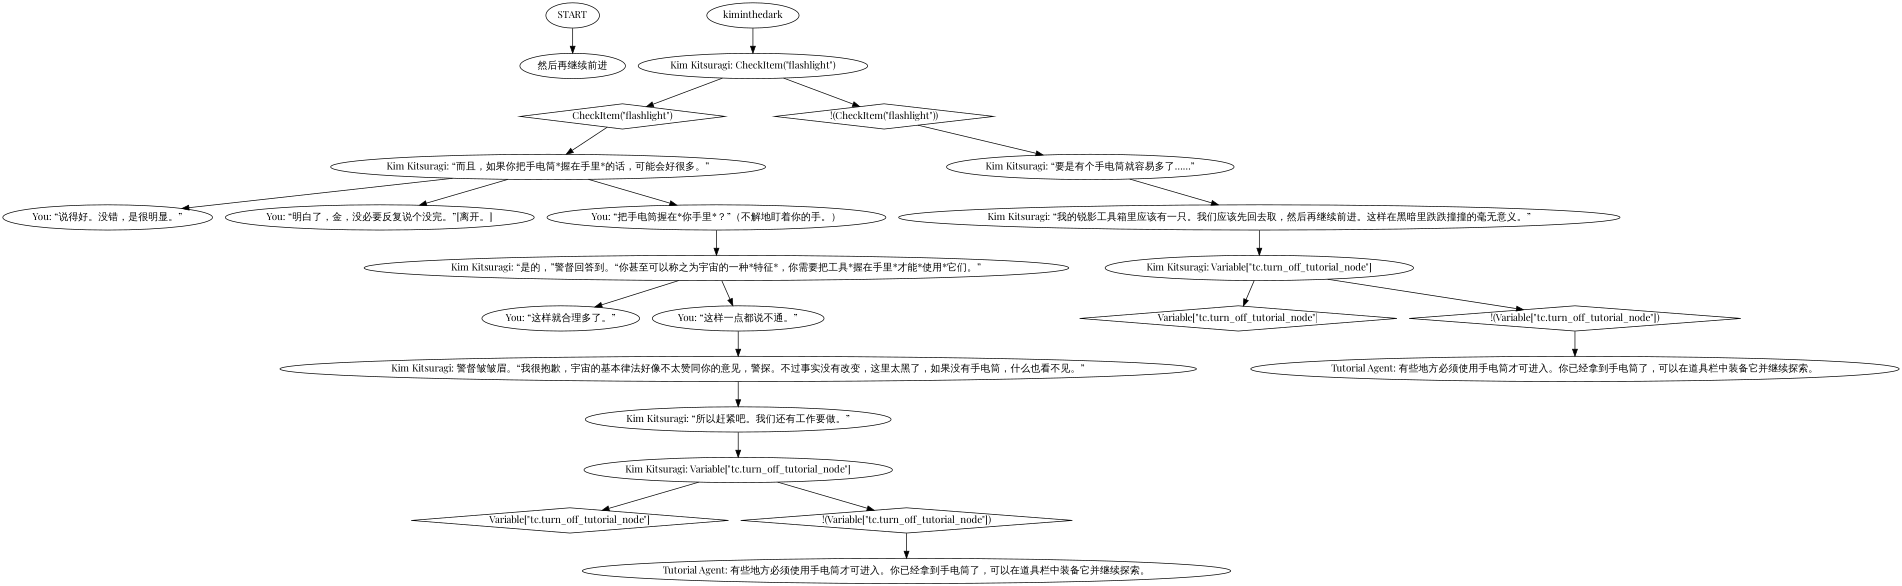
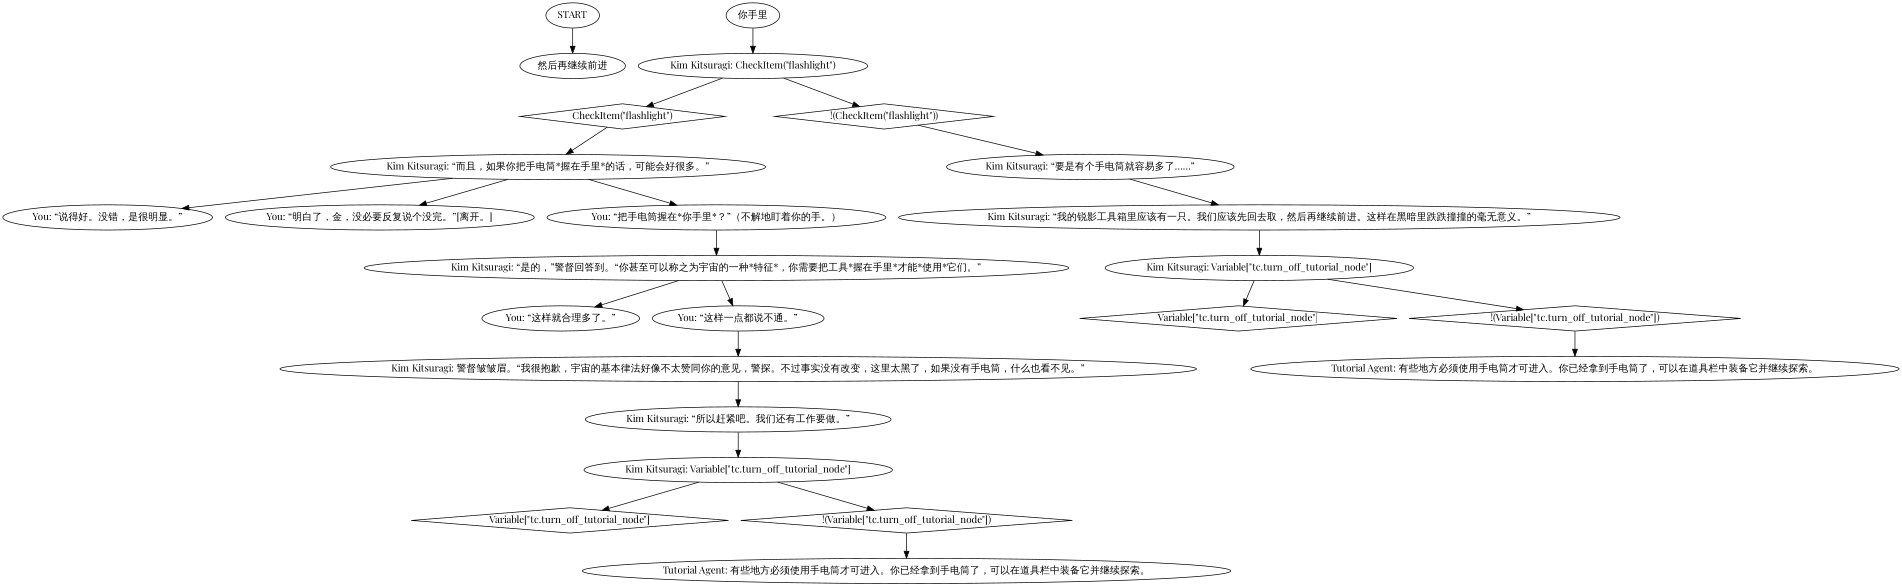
node "kiminthedark": label "kiminthedark" -> "你手里"
